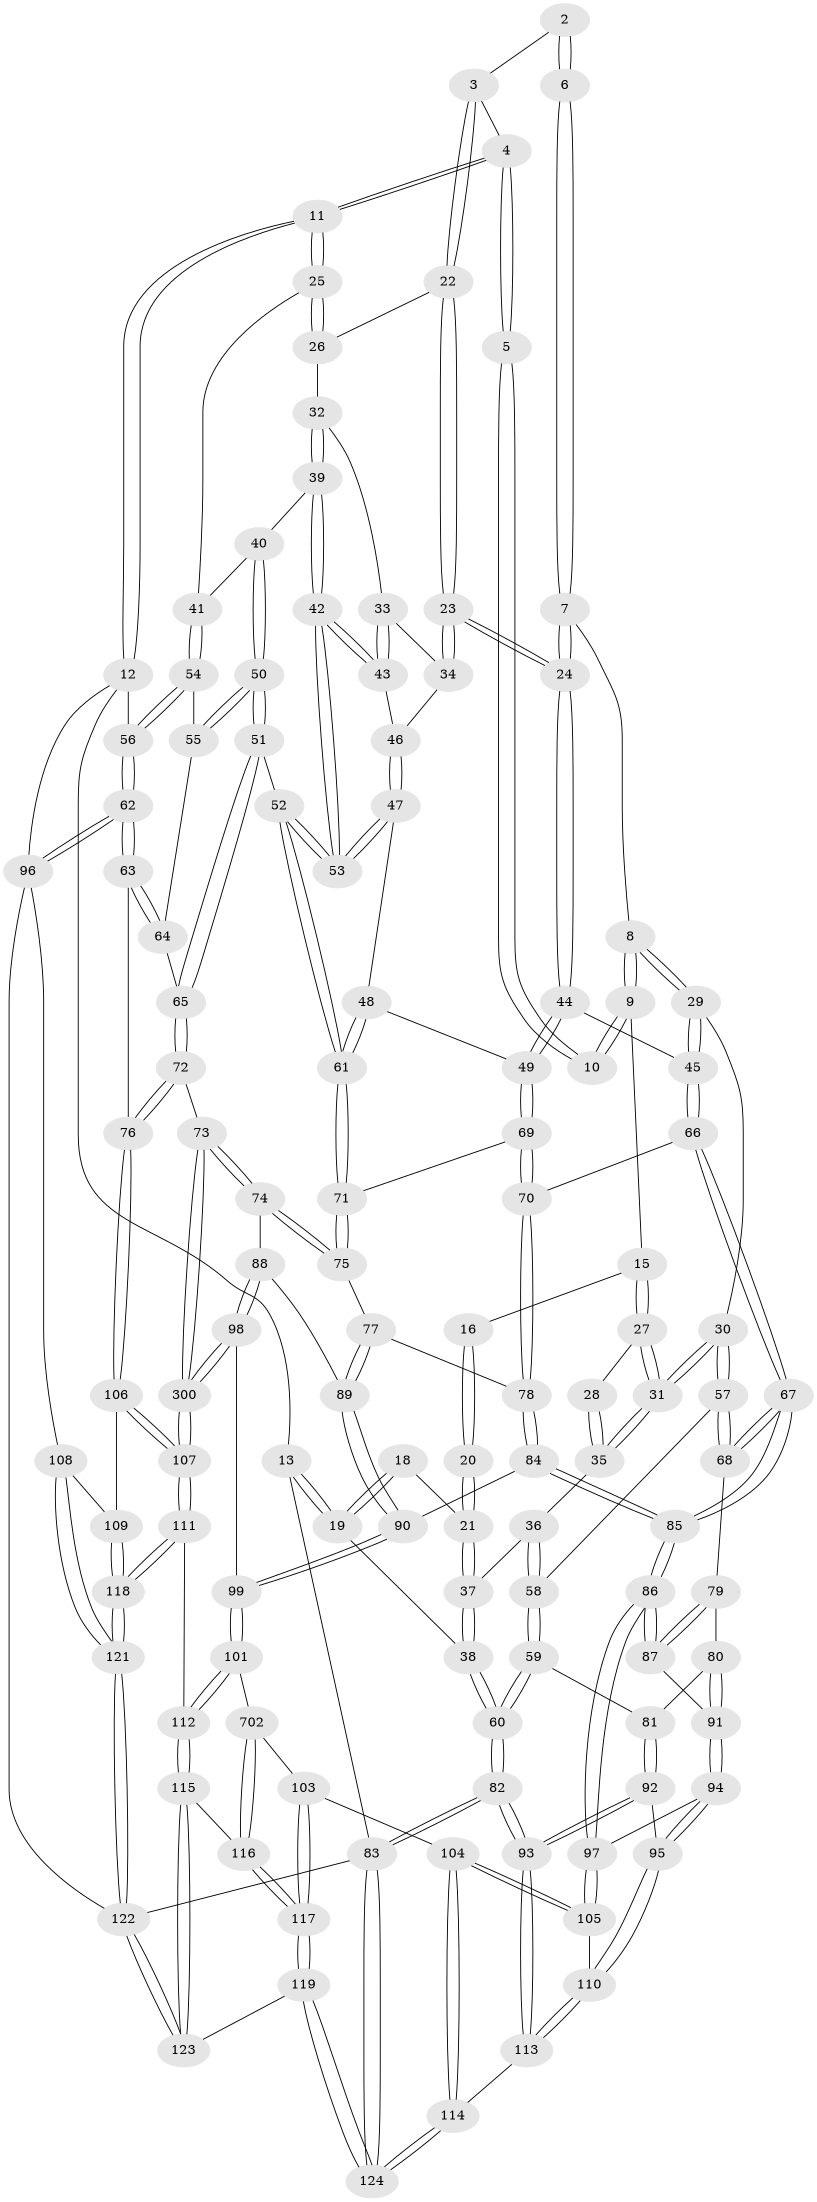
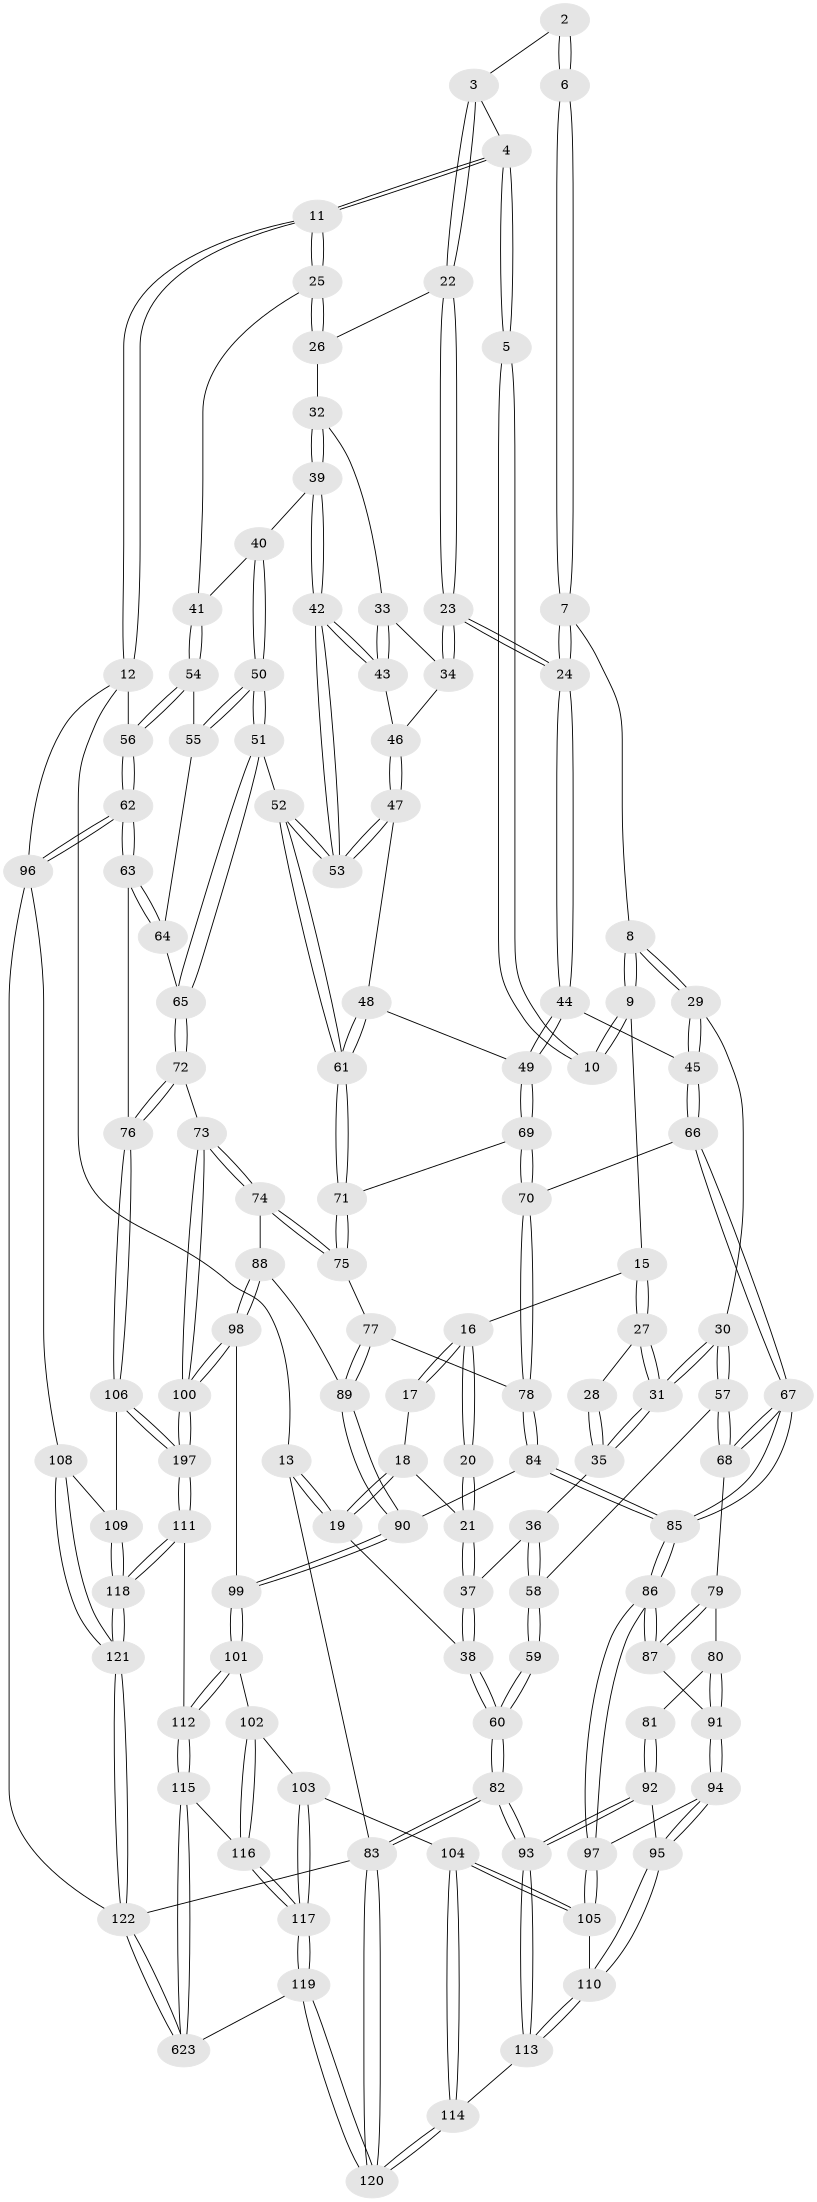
node "300": label "300" -> "100"
node "17": added
node "107": label "107" -> "197"
edge "59" -- "81": removed
node "702": label "702" -> "102"
node "123": label "123" -> "623"
node "124": label "124" -> "120"
